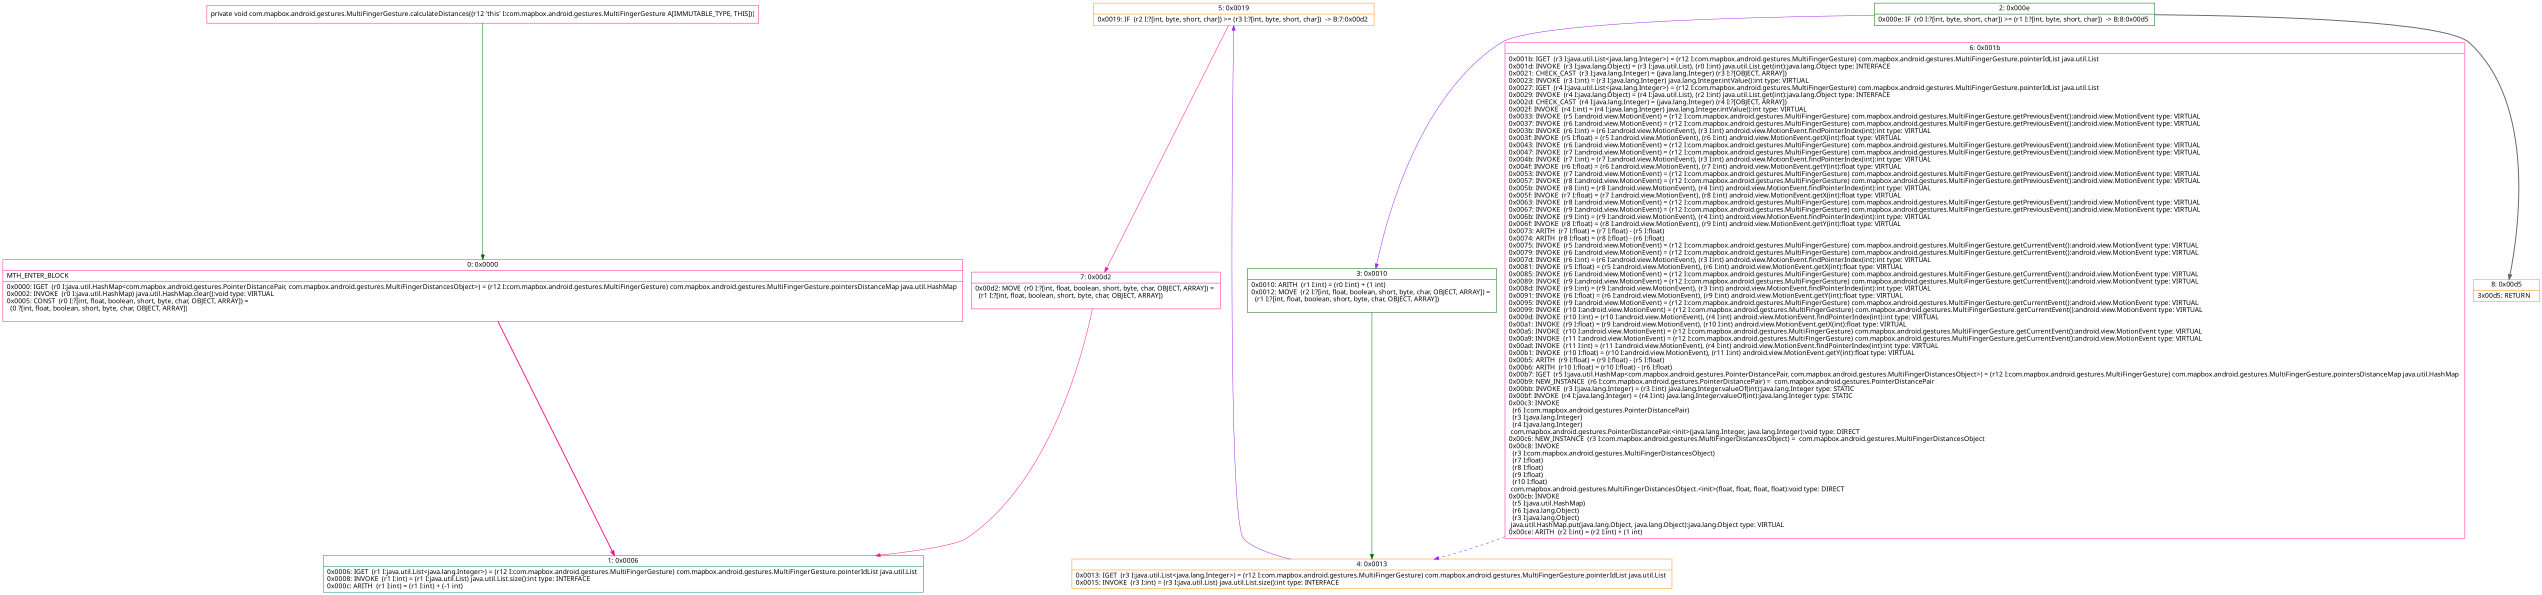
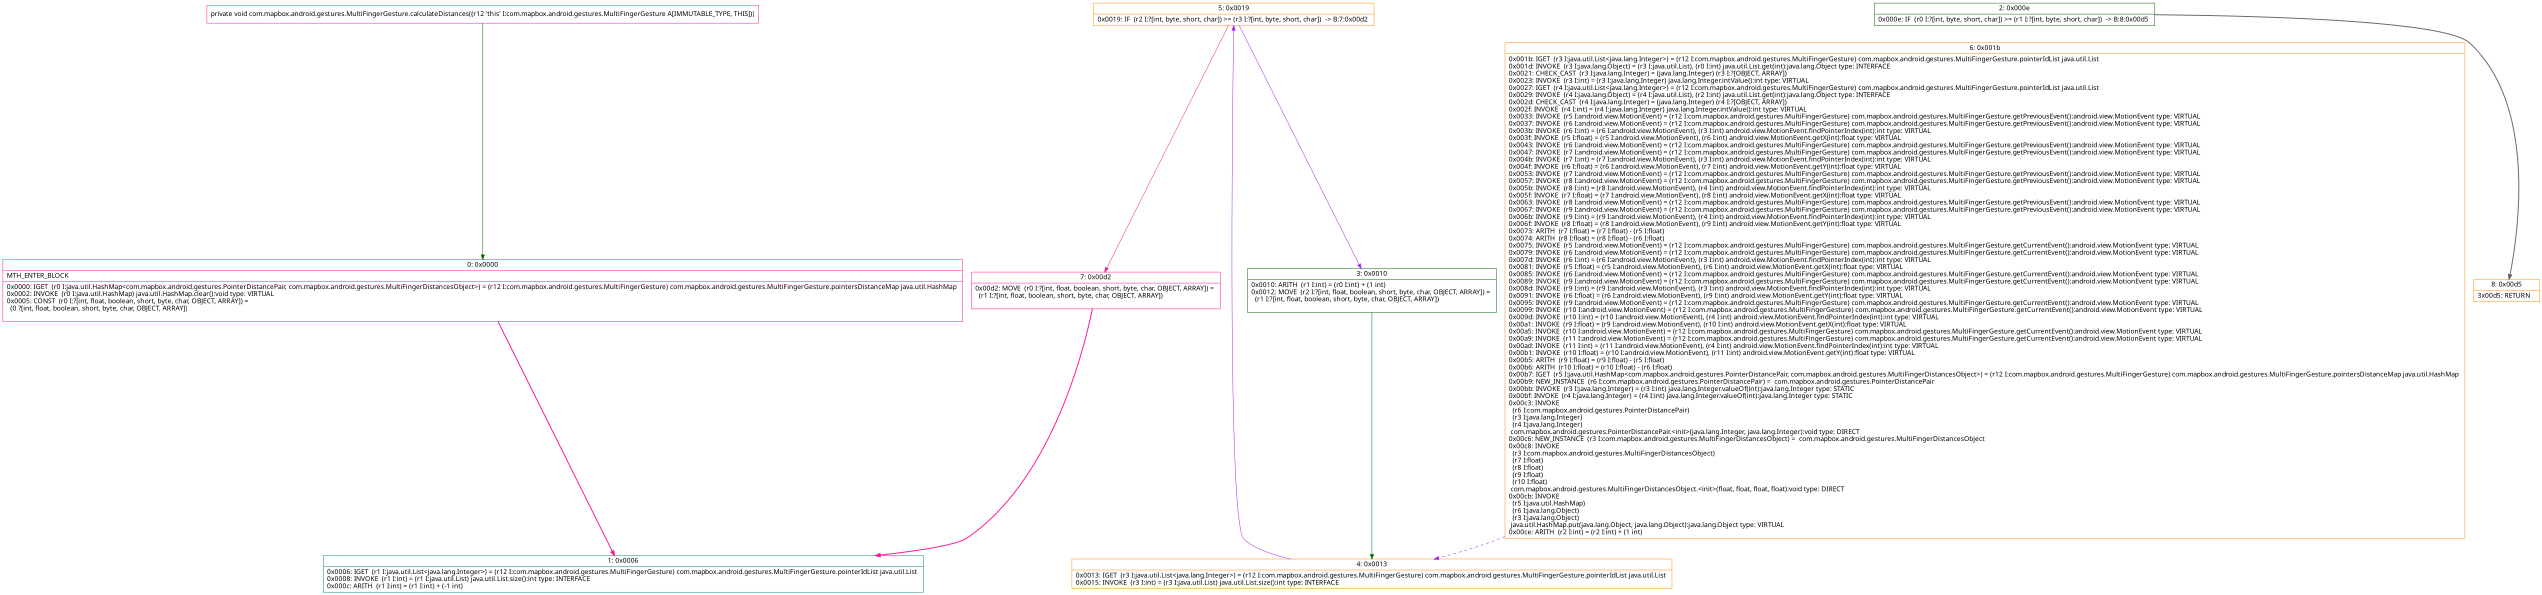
edge "2: 0x000e" -> "3: 0x0010": now "5: 0x0019" -> "3: 0x0010"
node "6: 0x001b": color deeppink -> darkorange
edge "7: 0x00d2" -> "1: 0x0006": style solid -> bold
